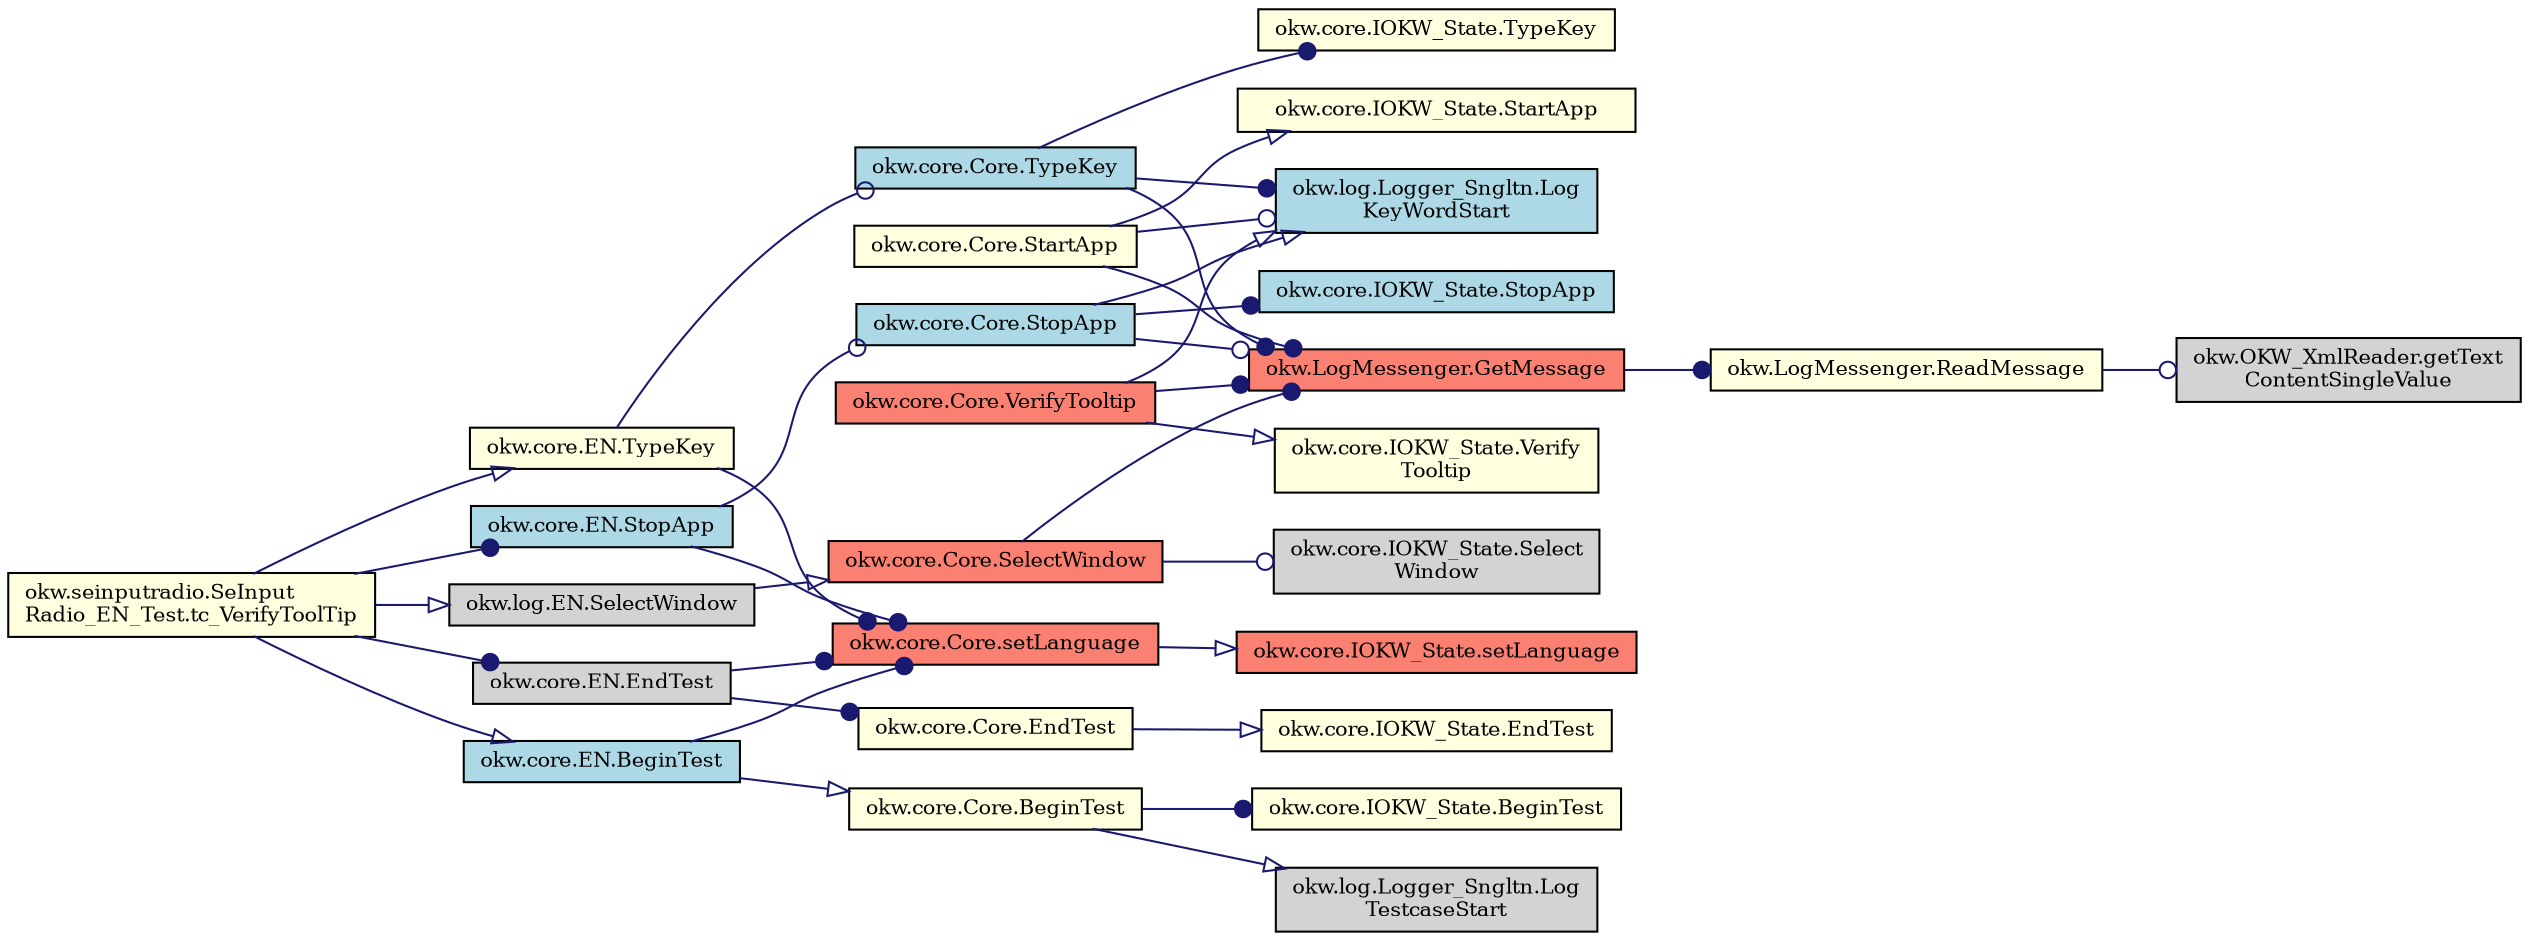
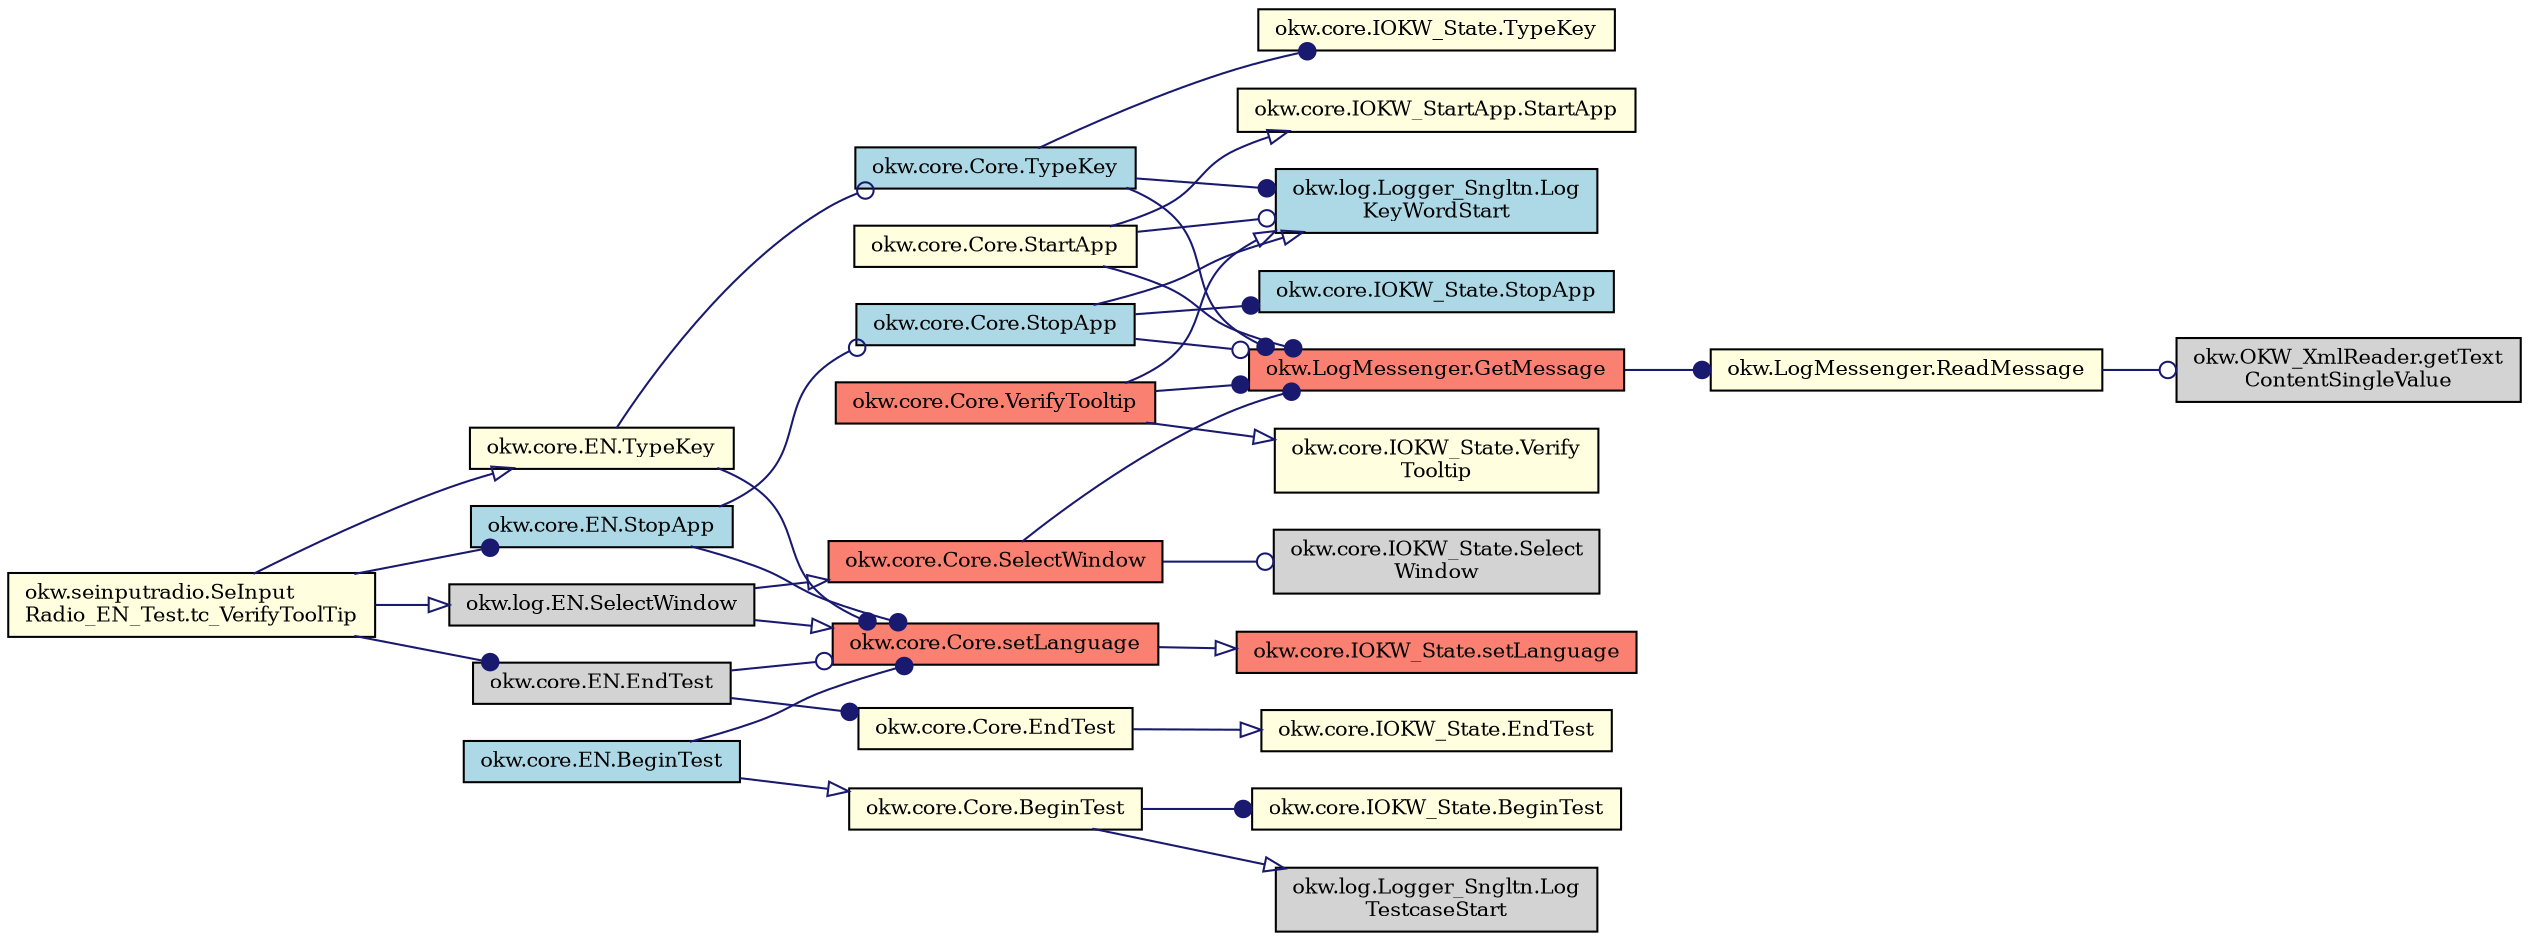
node "okw.core.IOKW_State.StartApp": label "okw.core.IOKW_State.StartApp" -> "okw.core.IOKW_StartApp.StartApp"
edge "okw.log.EN.SelectWindow" -> "okw.core.Core.setLanguage": added
edge "okw.core.EN.EndTest" -> "okw.core.Core.setLanguage": arrowhead dot -> odot
edge "okw.seinputradio.SeInput Radio_EN_Test.tc_VerifyToolTip" -> "okw.core.EN.BeginTest": removed
